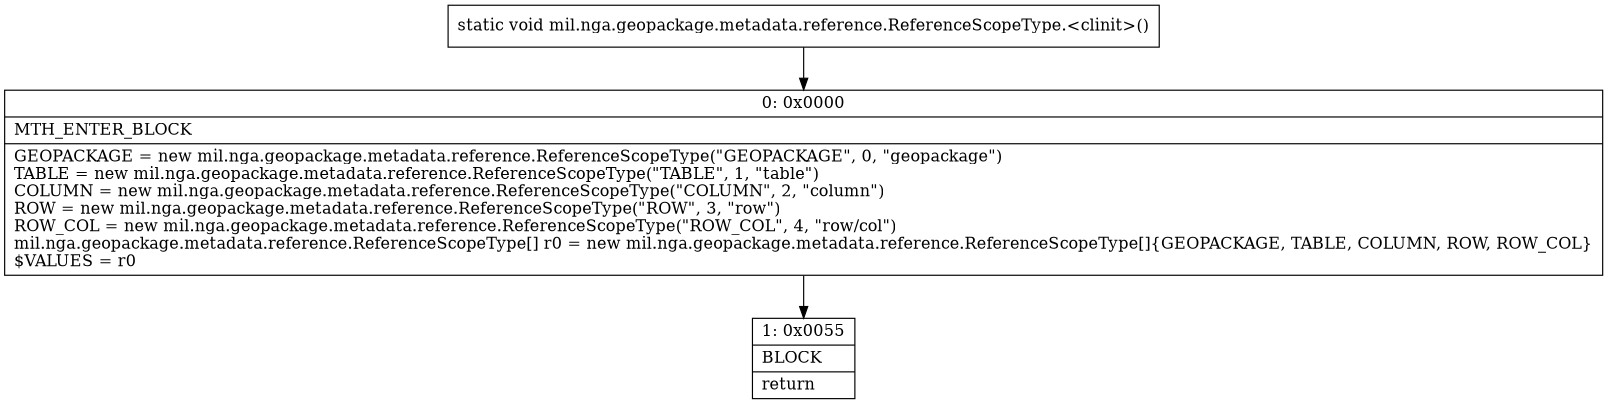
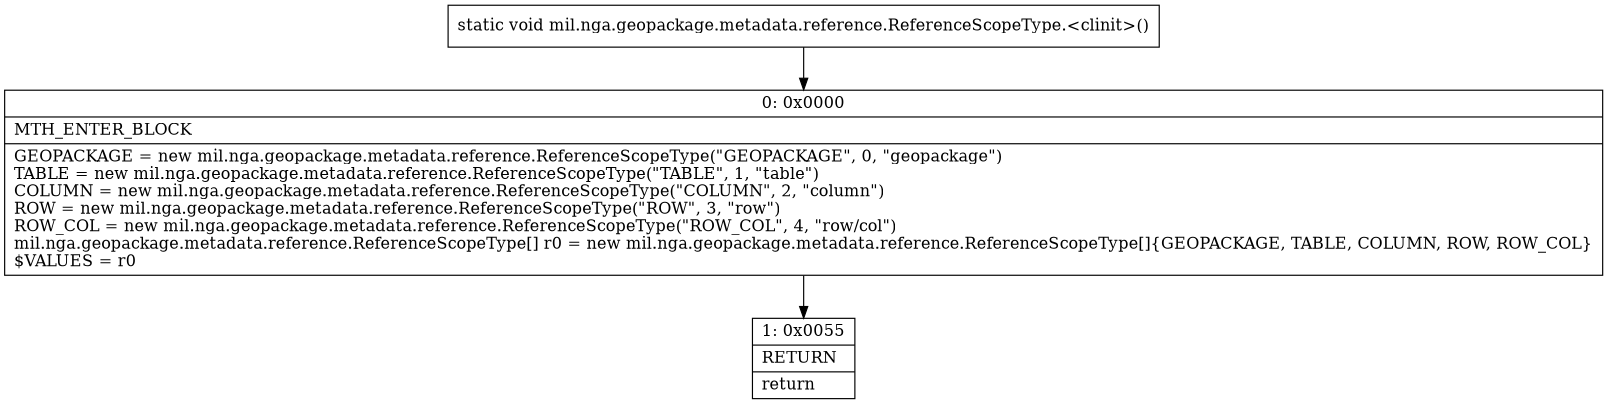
node "1: 0x0055": text "BLOCK" -> "RETURN"
